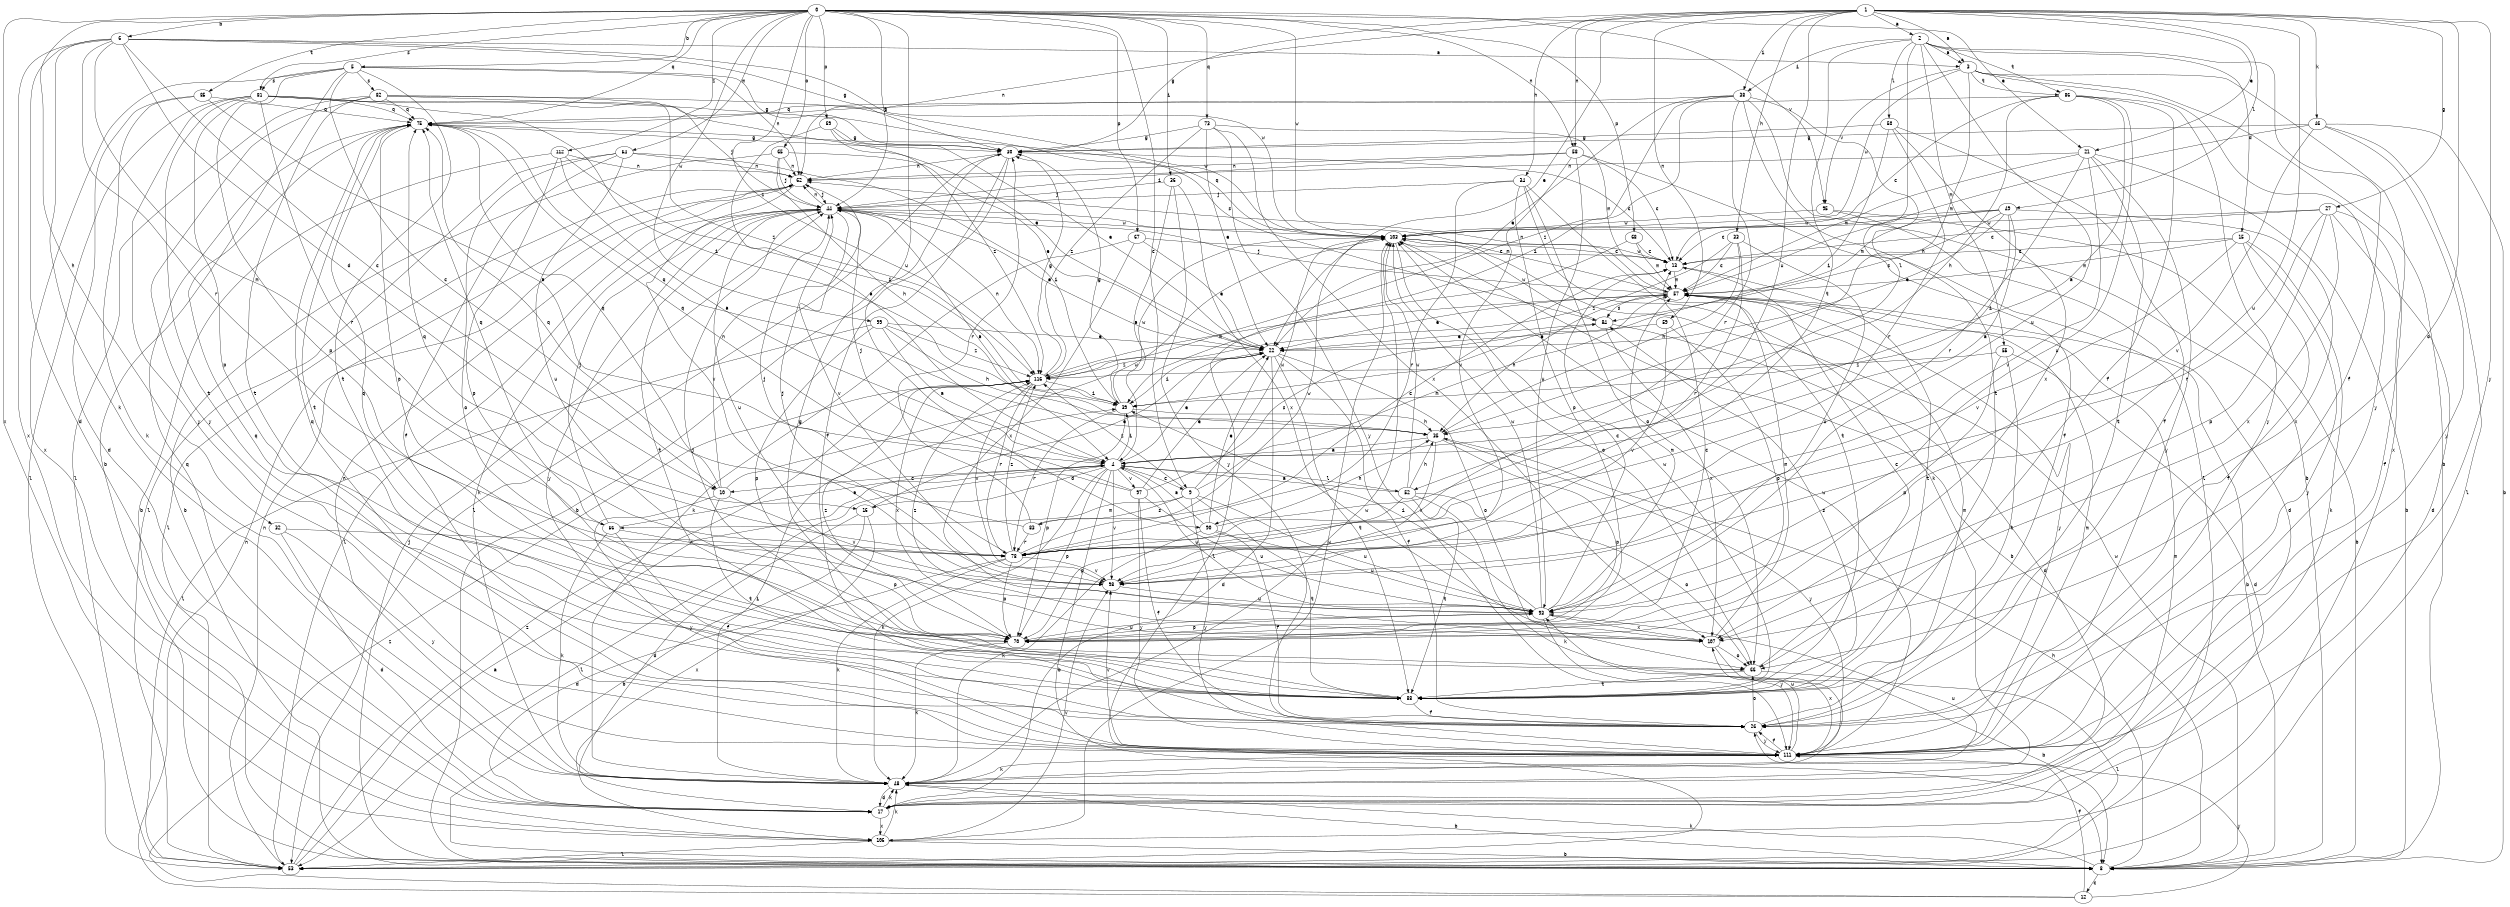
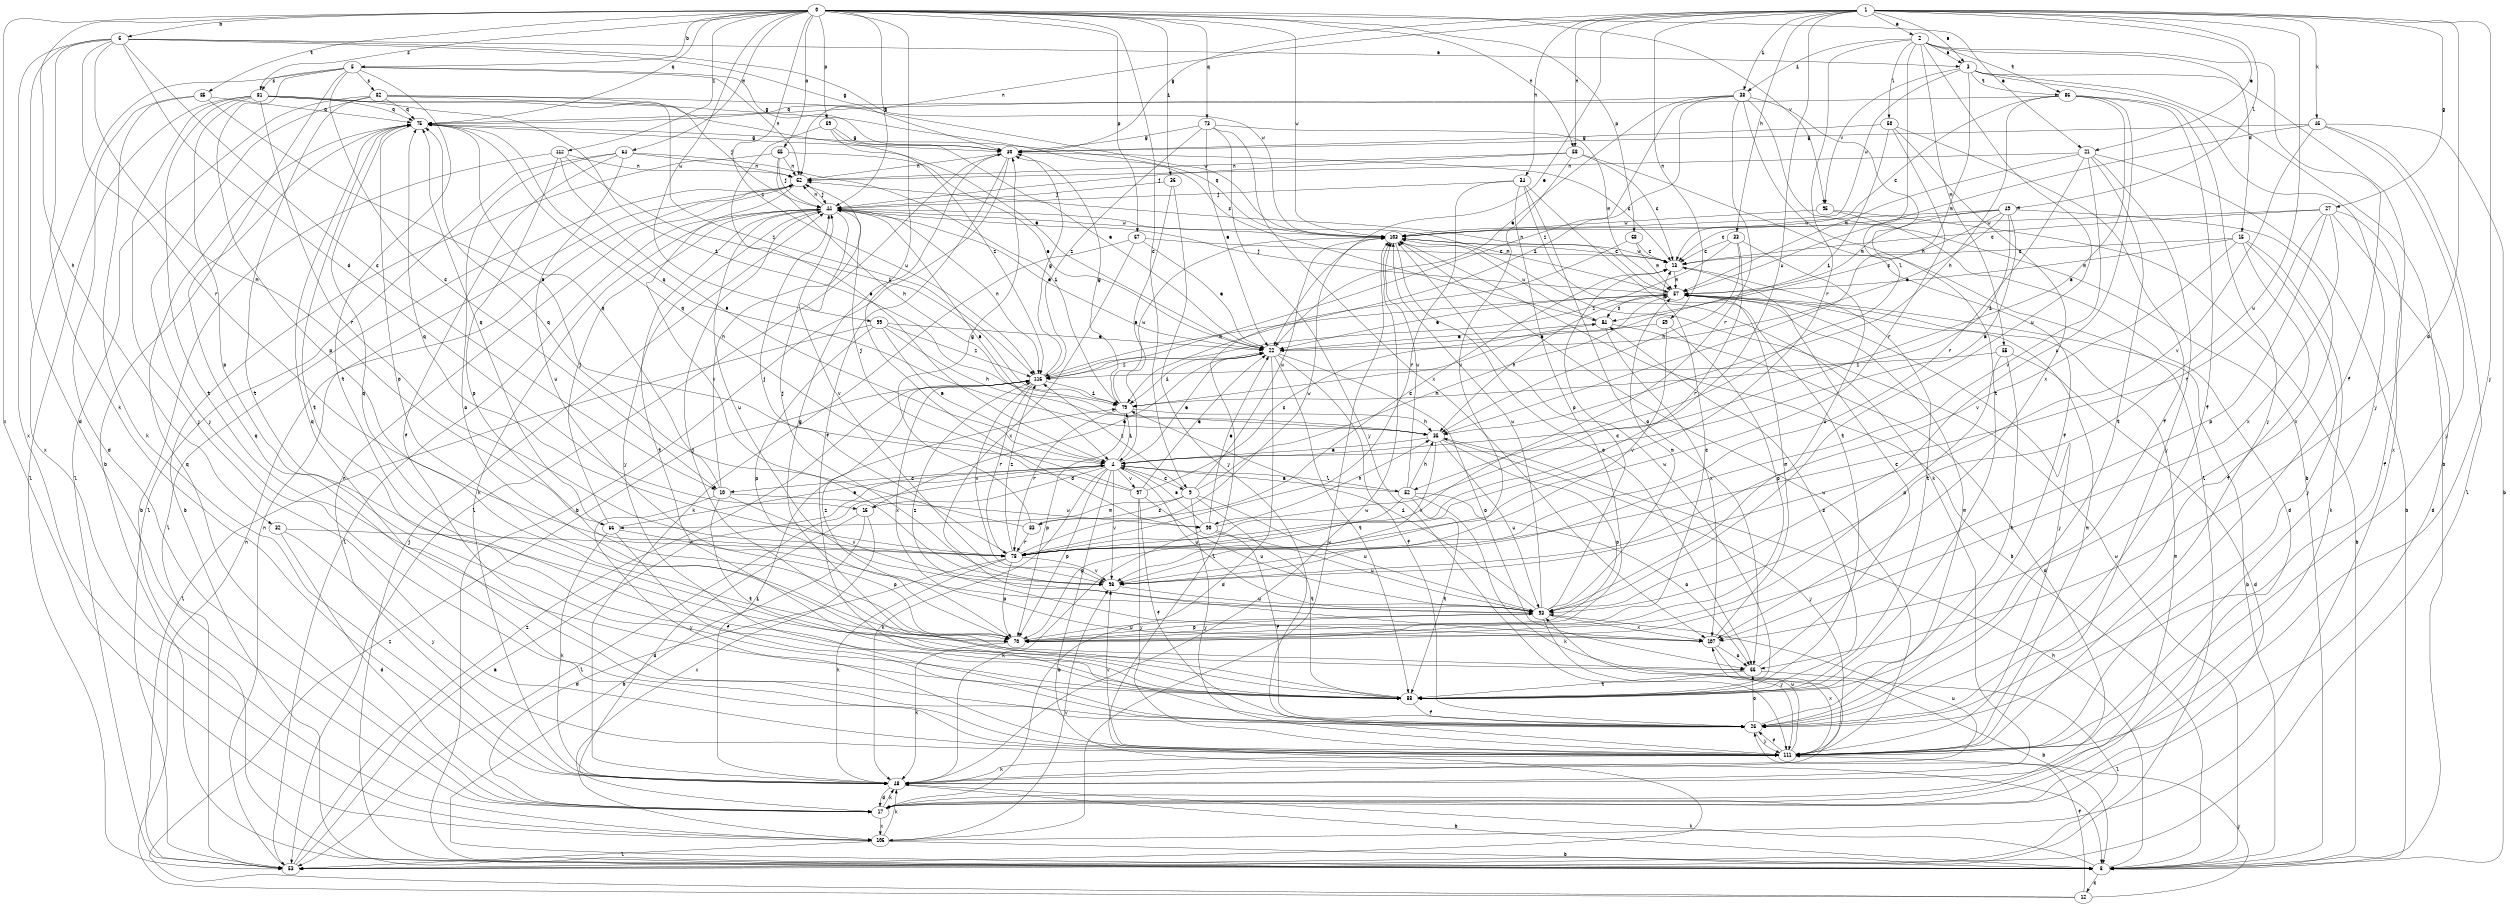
edge "58" -> "44": label "i" -> "j"
edge "33" -> "57": now "33" -> "13"
edge "2" -> "78": label "t" -> "r"
edge "83" -> "30": label "r" -> "g"
edge "58" -> "93": now "35" -> "93"
edge "10" -> "103": now "10" -> "90"
edge "86" -> "66": now "86" -> "26"
node "39": label "39" -> "79"
edge "36" -> "107": removed, label "x"
edge "44" -> "111": now "44" -> "26"
